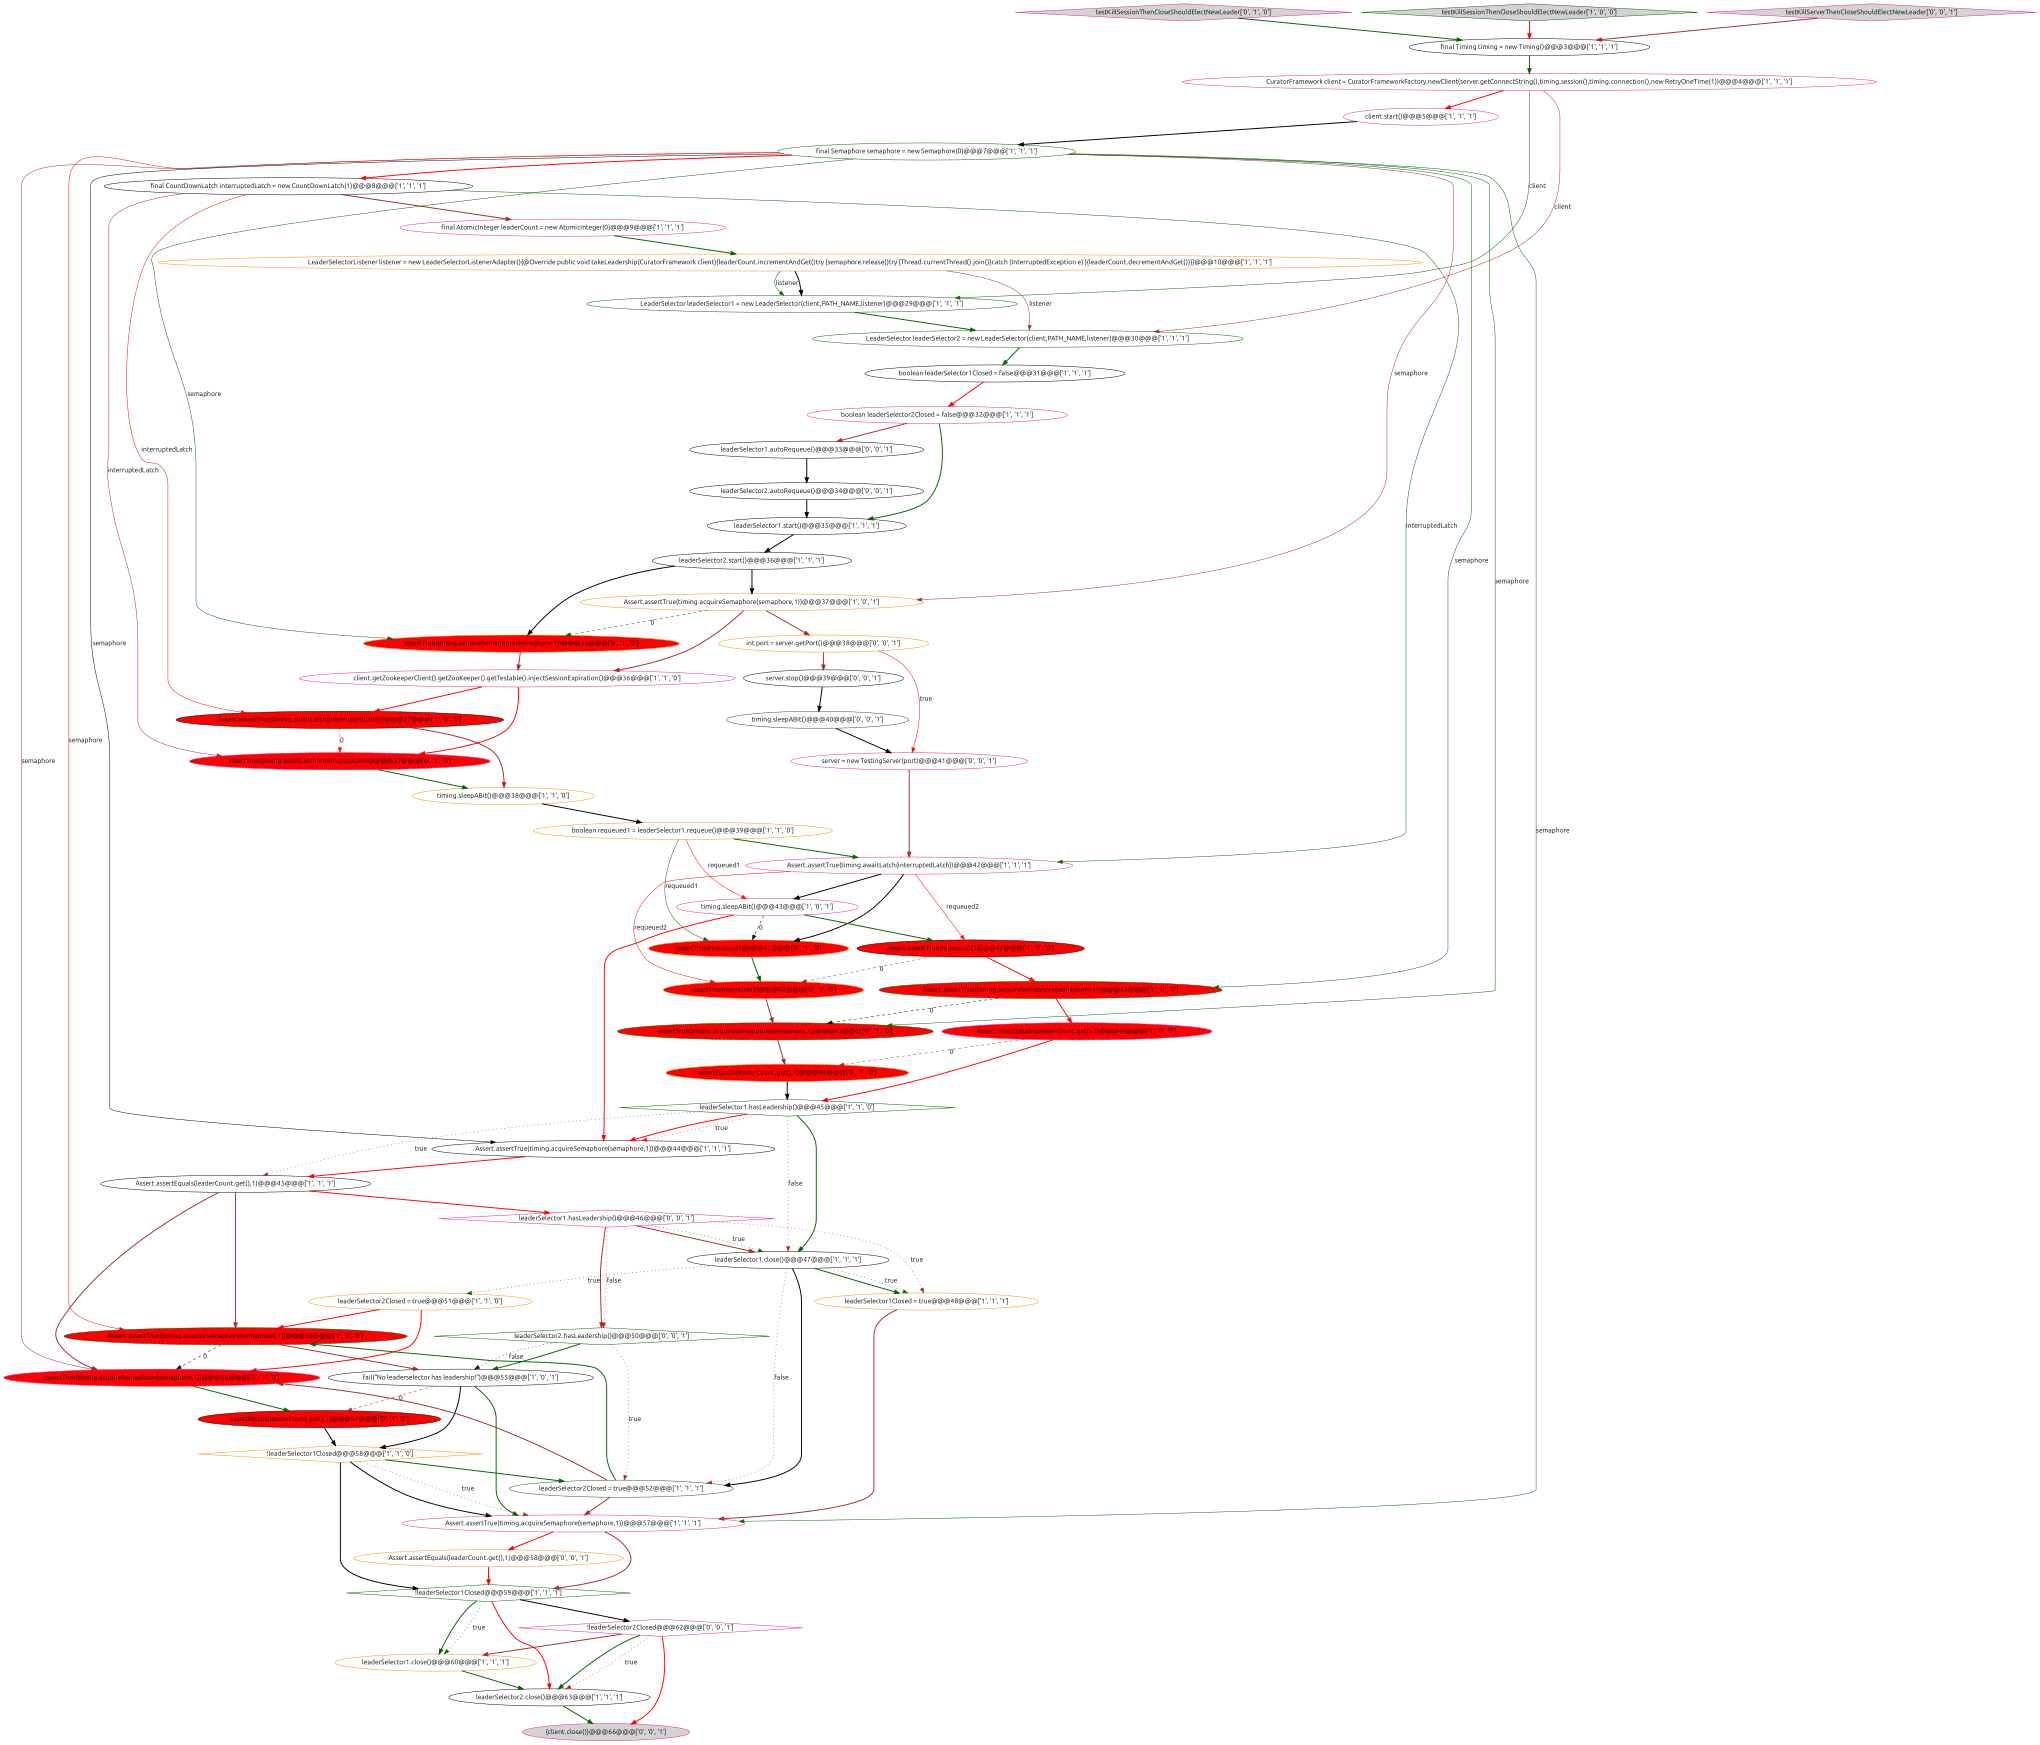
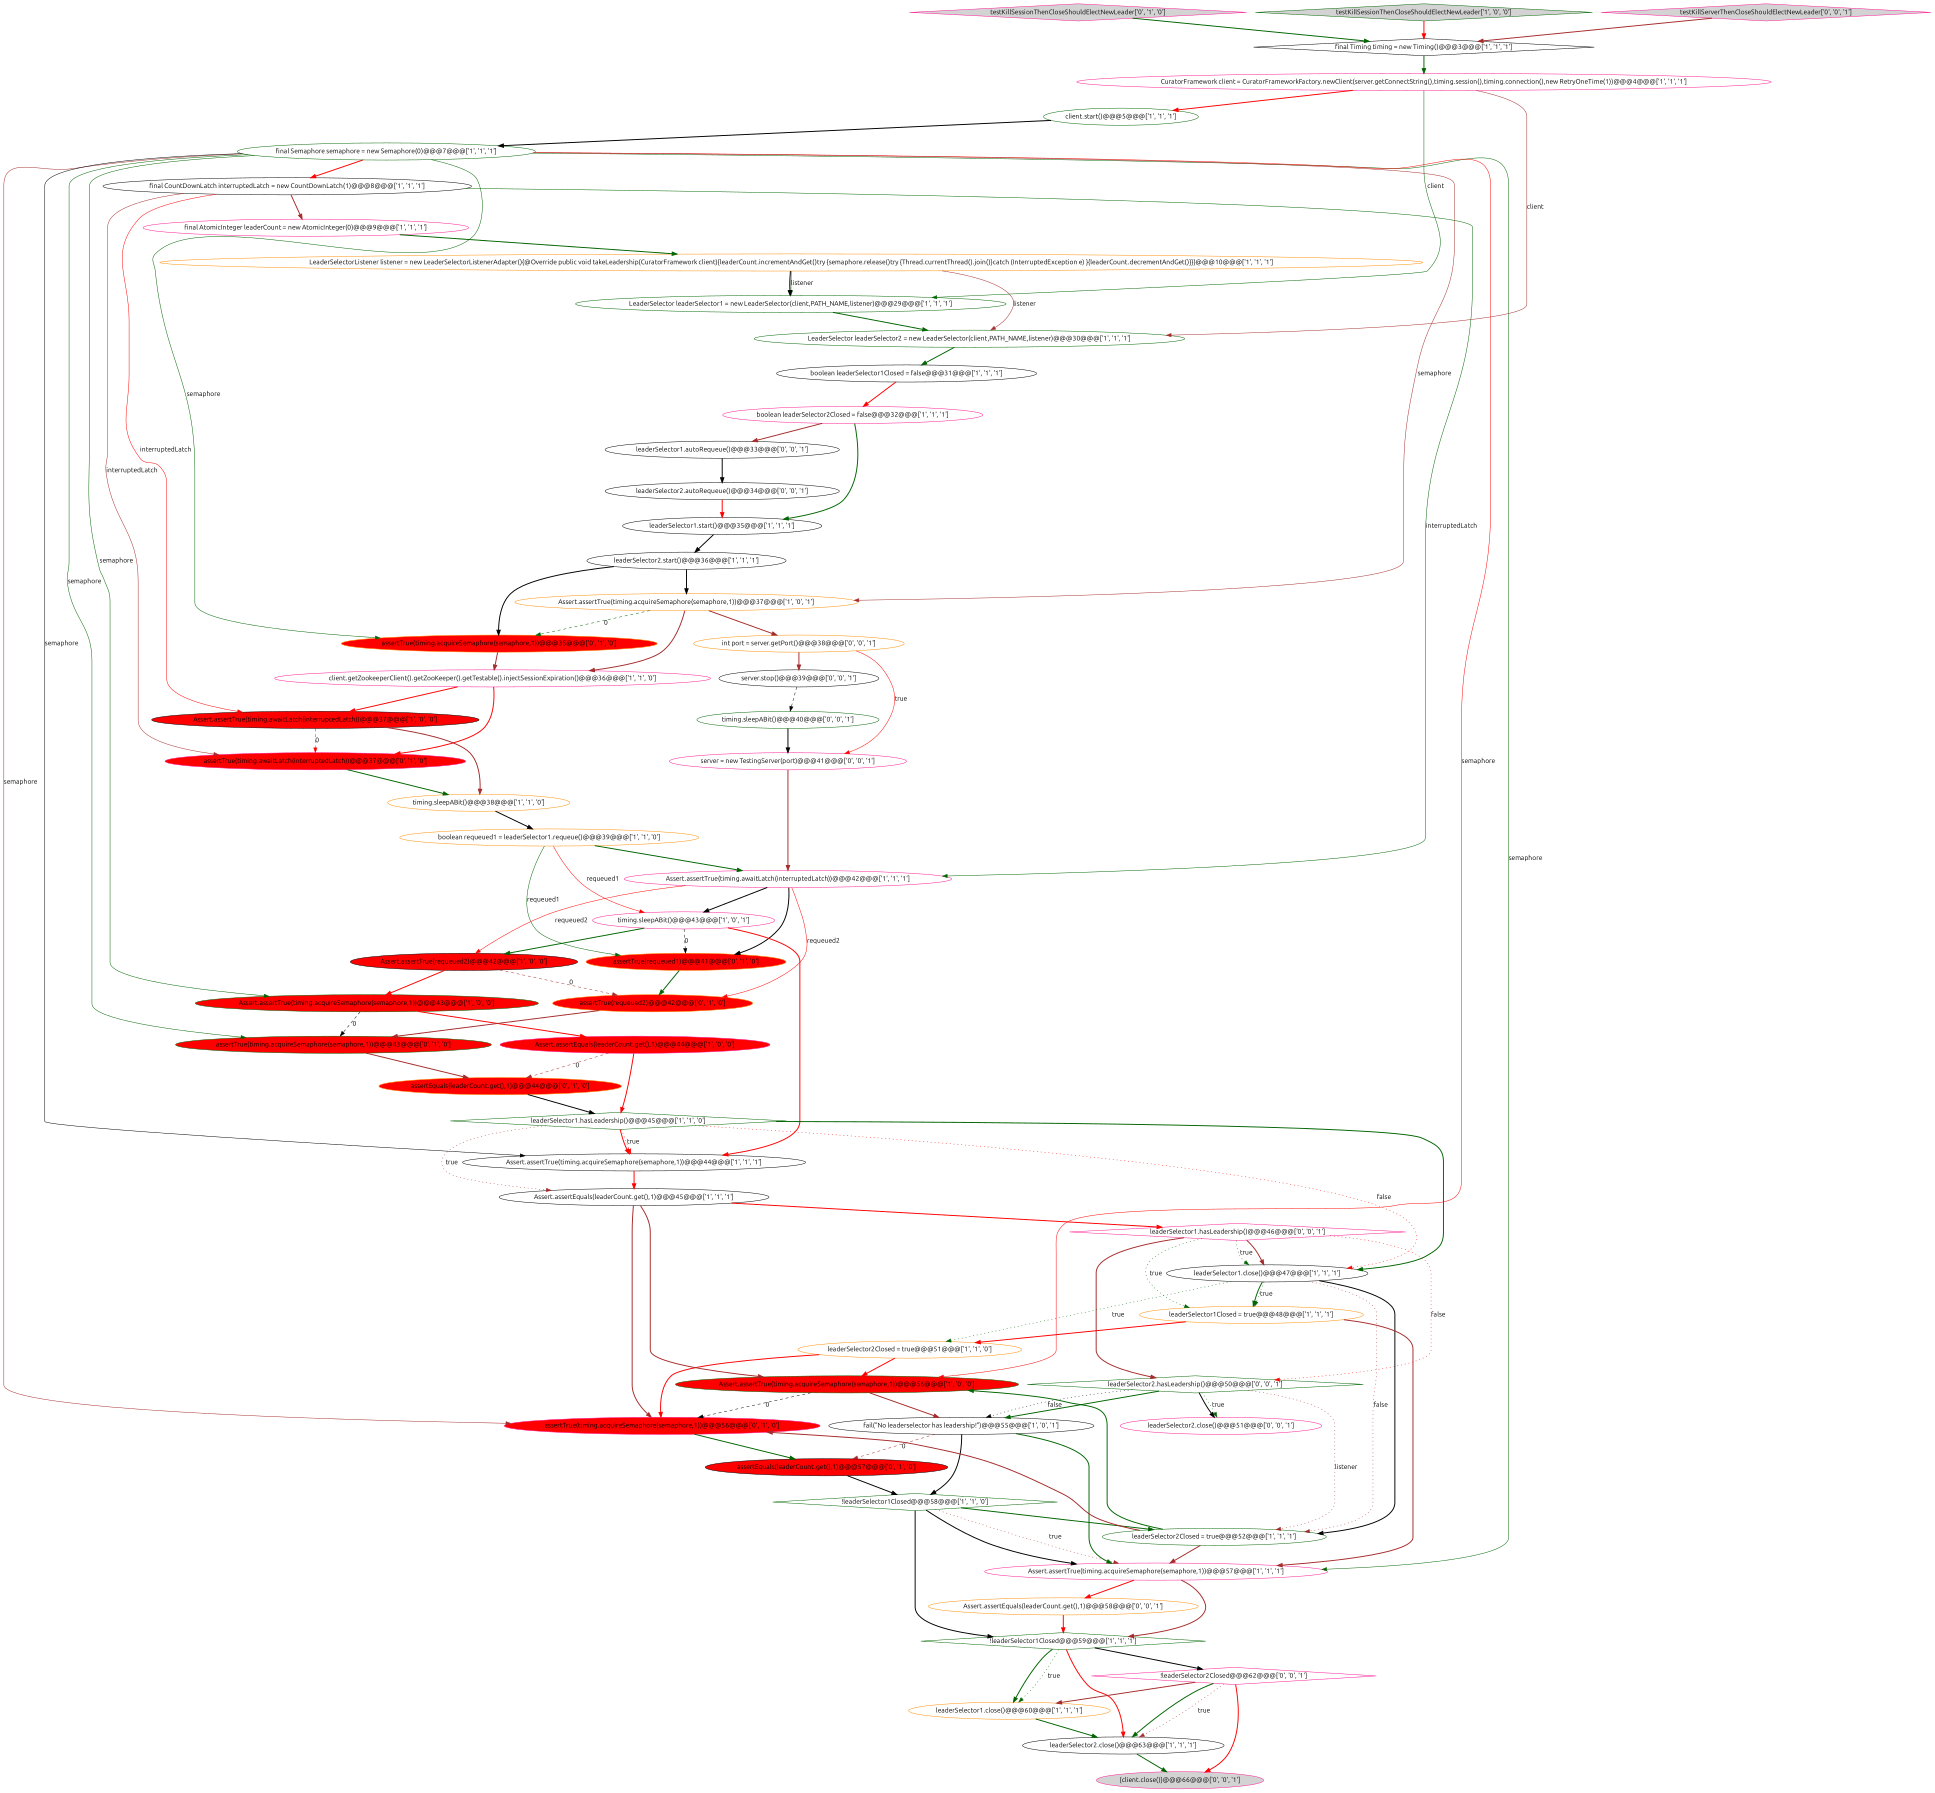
node "final Timing timing = new Timing()@@@3@@@['1', '1', '1']": shape ellipse -> diamond
node "client.start()@@@5@@@['1', '1', '1']": color deeppink -> darkgreen
edge "leaderSelector2.autoRequeue()@@@34@@@['0', '0', '1']" -> "leaderSelector1.start()@@@35@@@['1', '1', '1']": color black -> red
edge "server.stop()@@@39@@@['0', '0', '1']" -> "timing.sleepABit()@@@40@@@['0', '0', '1']": style bold -> dashed
edge "leaderSelector1.hasLeadership()@@@46@@@['0', '0', '1']" -> "leaderSelector1Closed = true@@@48@@@['1', '1', '1']": color brown -> darkgreen
edge "leaderSelector1Closed = true@@@48@@@['1', '1', '1']" -> "leaderSelector2Closed = true@@@51@@@['1', '1', '0']": added
edge "leaderSelector2.hasLeadership()@@@50@@@['0', '0', '1']" -> "leaderSelector2Closed = true@@@52@@@['1', '1', '1']": label "true" -> "listener"
node "leaderSelector2.close()@@@51@@@['0', '0', '1']": added
node "!leaderSelector1Closed@@@58@@@['1', '1', '0']": color darkorange -> darkgreen
